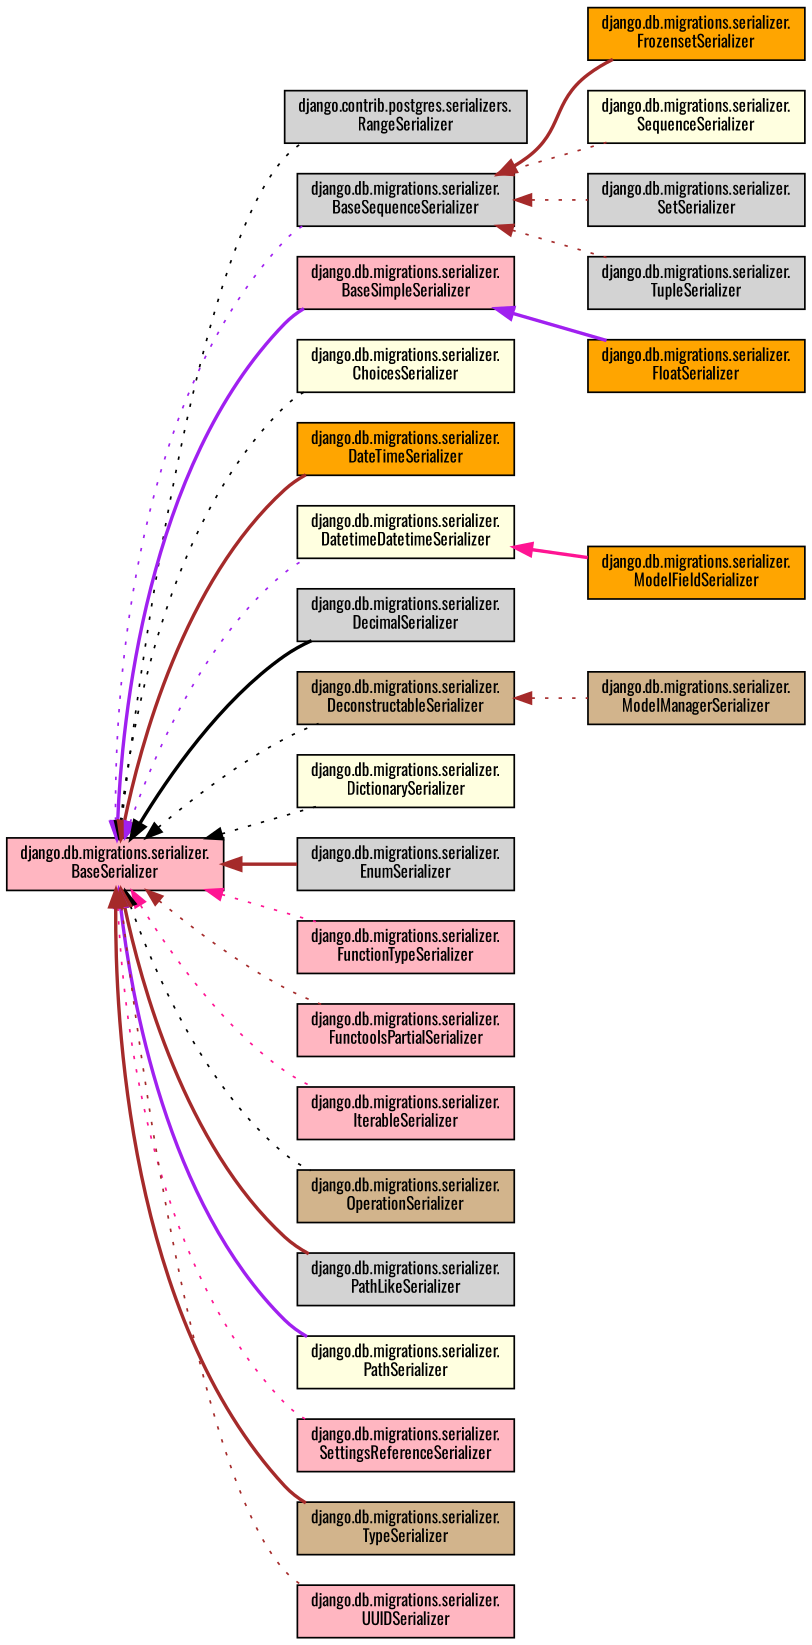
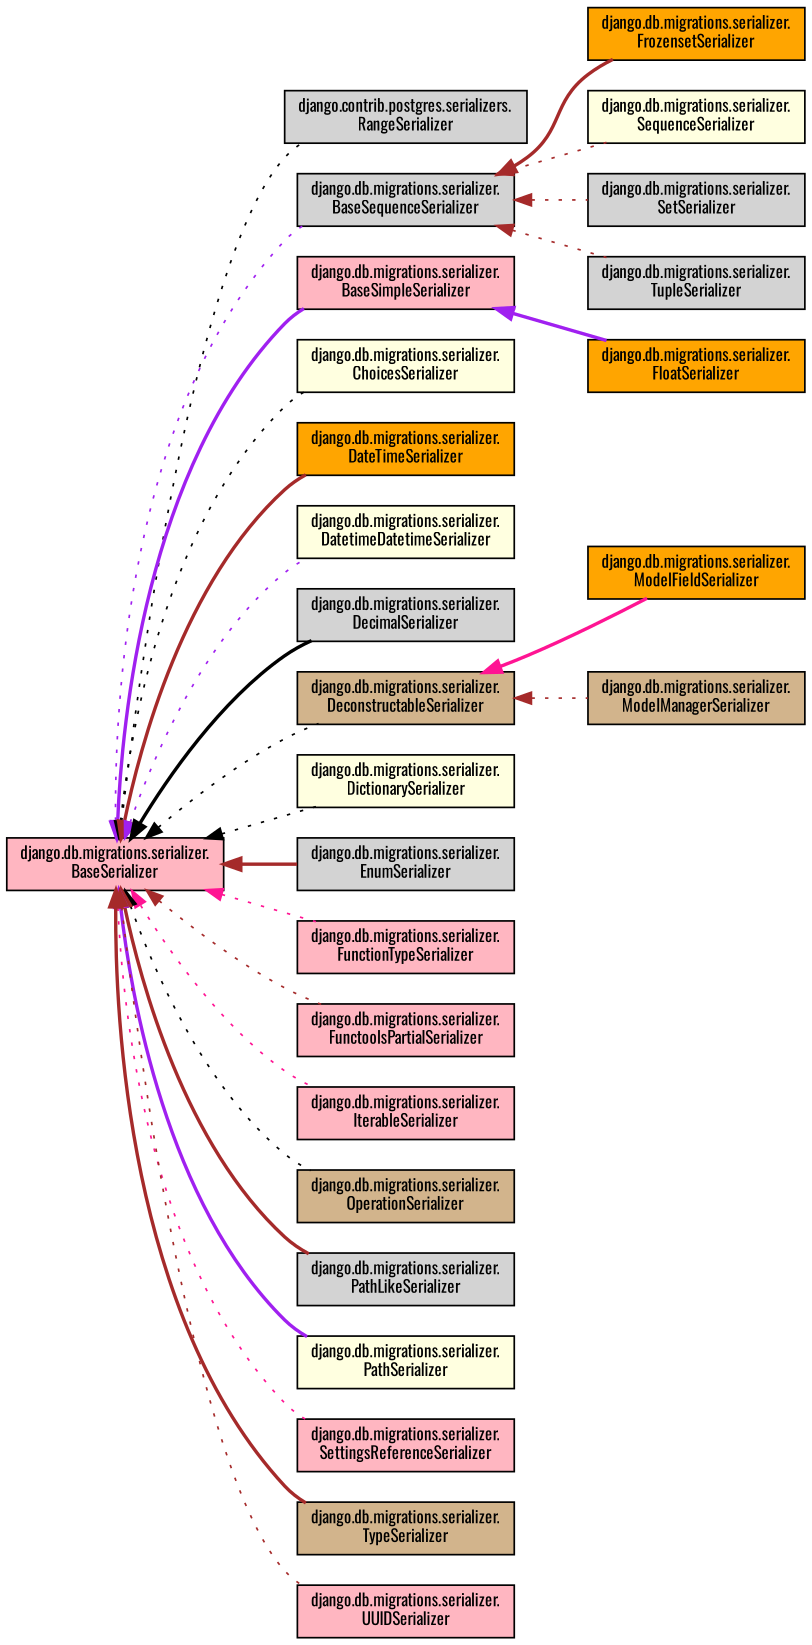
edge "django.db.migrations.serializer. ModelFieldSerializer" -> "django.db.migrations.serializer. DatetimeDatetimeSerializer": now "django.db.migrations.serializer. ModelFieldSerializer" -> "django.db.migrations.serializer. DeconstructableSerializer"
